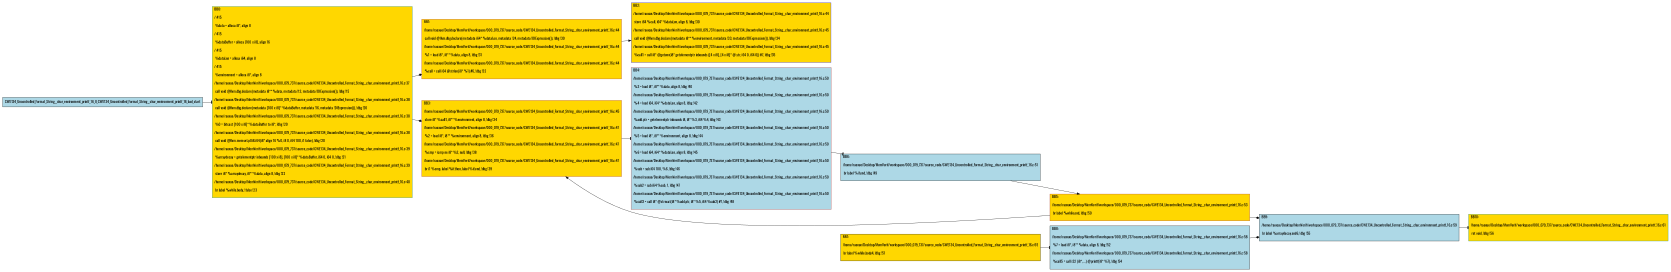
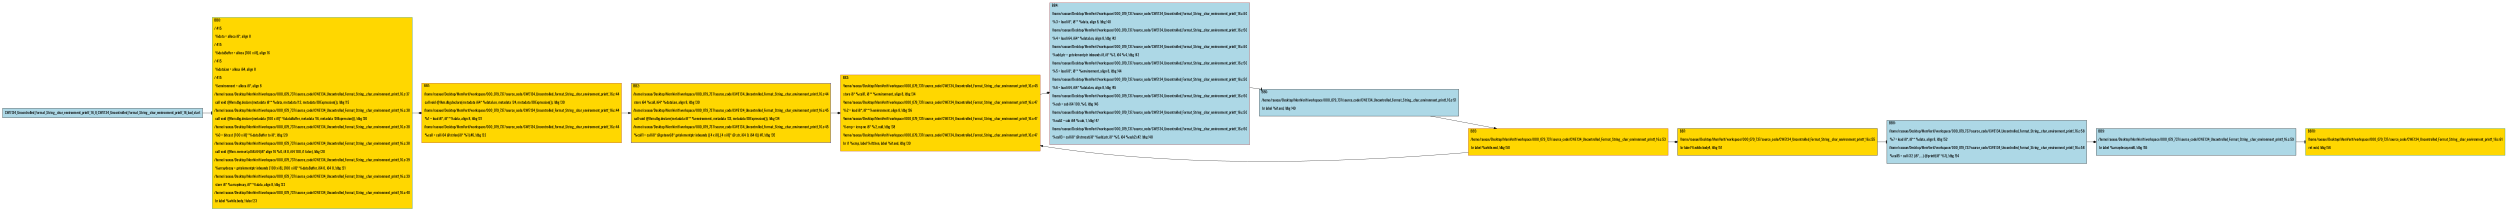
edge "BB0:" -> "BB3:": now "BB2:" -> "BB3:"
edge "BB3:" -> "BB4:": arrowhead tee -> diamond
edge "BB5:" -> "BB9:": now "BB5:" -> "BB7:"
